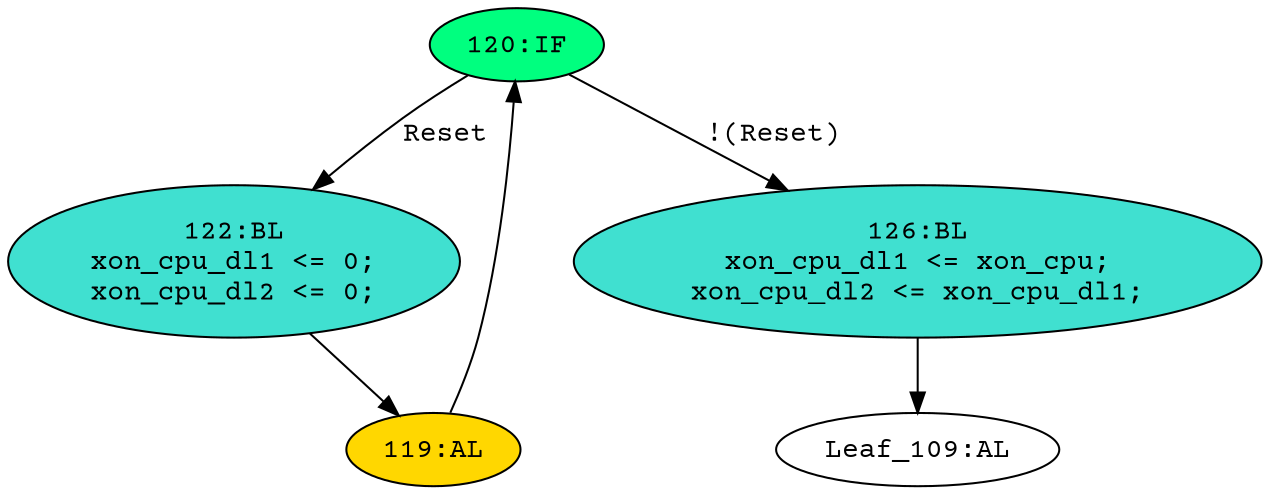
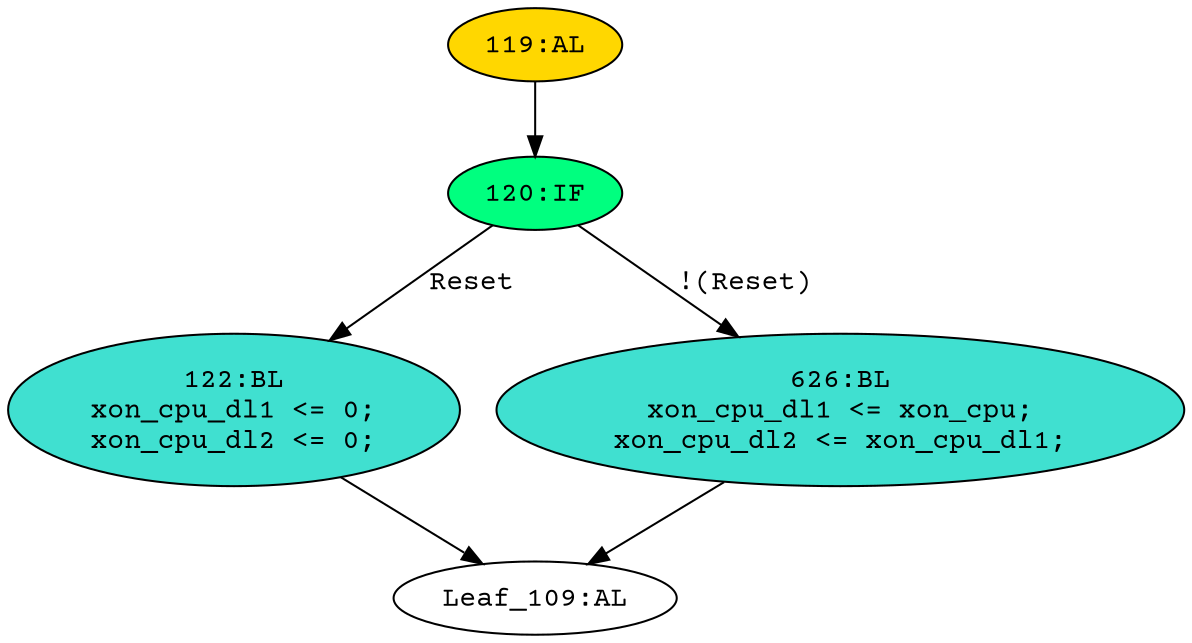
node "126:BL xon_cpu_dl1 <= xon_cpu; xon_cpu_dl2 <= xon_cpu_dl1;": label "126:BL xon_cpu_dl1 <= xon_cpu; xon_cpu_dl2 <= xon_cpu_dl1;" -> "626:BL xon_cpu_dl1 <= xon_cpu; xon_cpu_dl2 <= xon_cpu_dl1;"
edge "122:BL xon_cpu_dl1 <= 0; xon_cpu_dl2 <= 0;" -> "119:AL": now "122:BL xon_cpu_dl1 <= 0; xon_cpu_dl2 <= 0;" -> "Leaf_109:AL"
